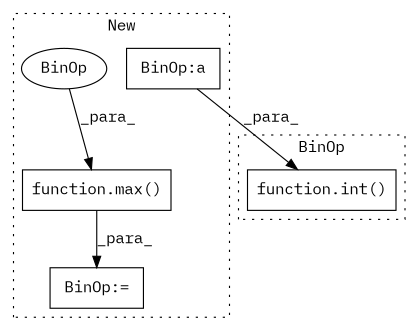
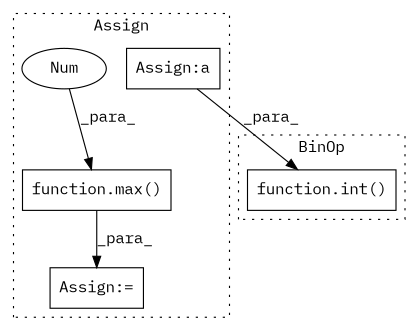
cluster "New": label "New" -> "Assign"
node "BinOp": label "BinOp" -> "Num"
node "BinOp:a": label "BinOp:a" -> "Assign:a"
node "BinOp:=": label "BinOp:=" -> "Assign:="
